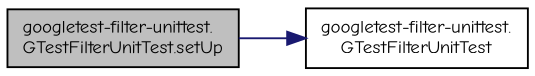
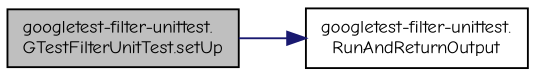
node "googletest-filter-unittest. GTestFilterUnitTest": label "googletest-filter-unittest. GTestFilterUnitTest" -> "googletest-filter-unittest. RunAndReturnOutput"
